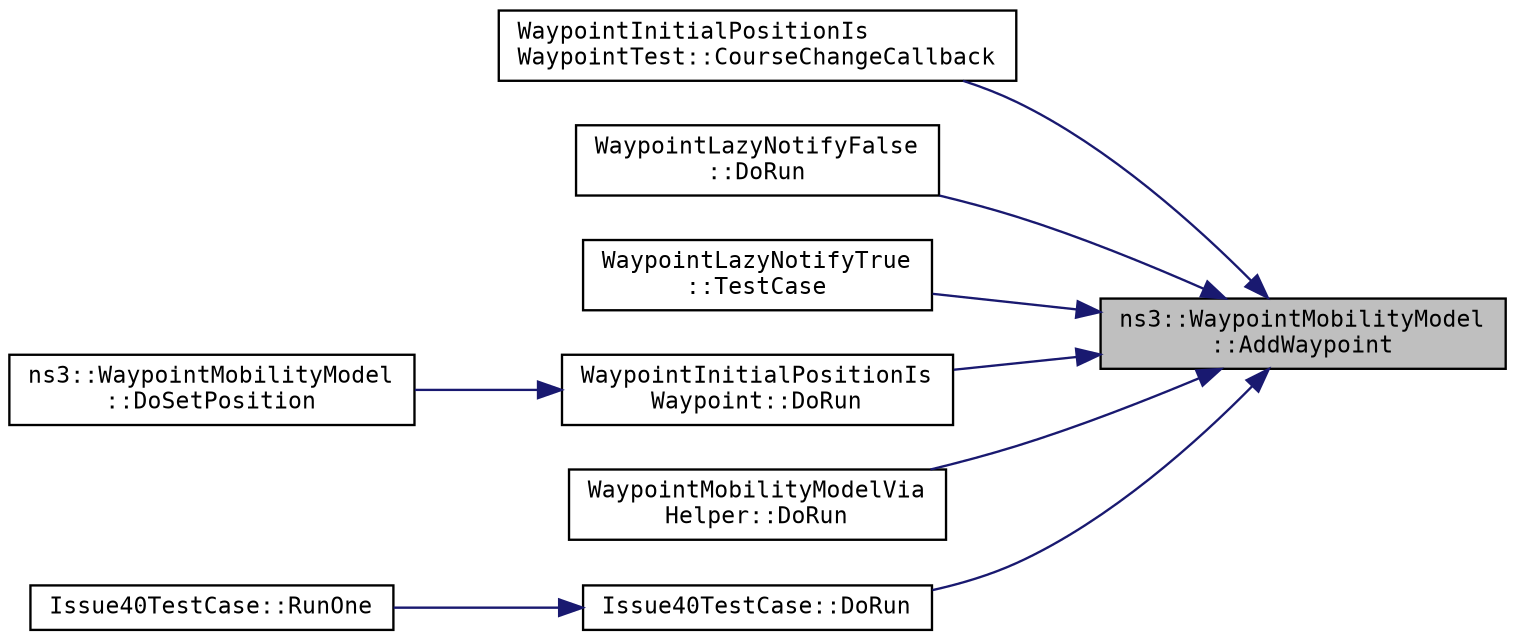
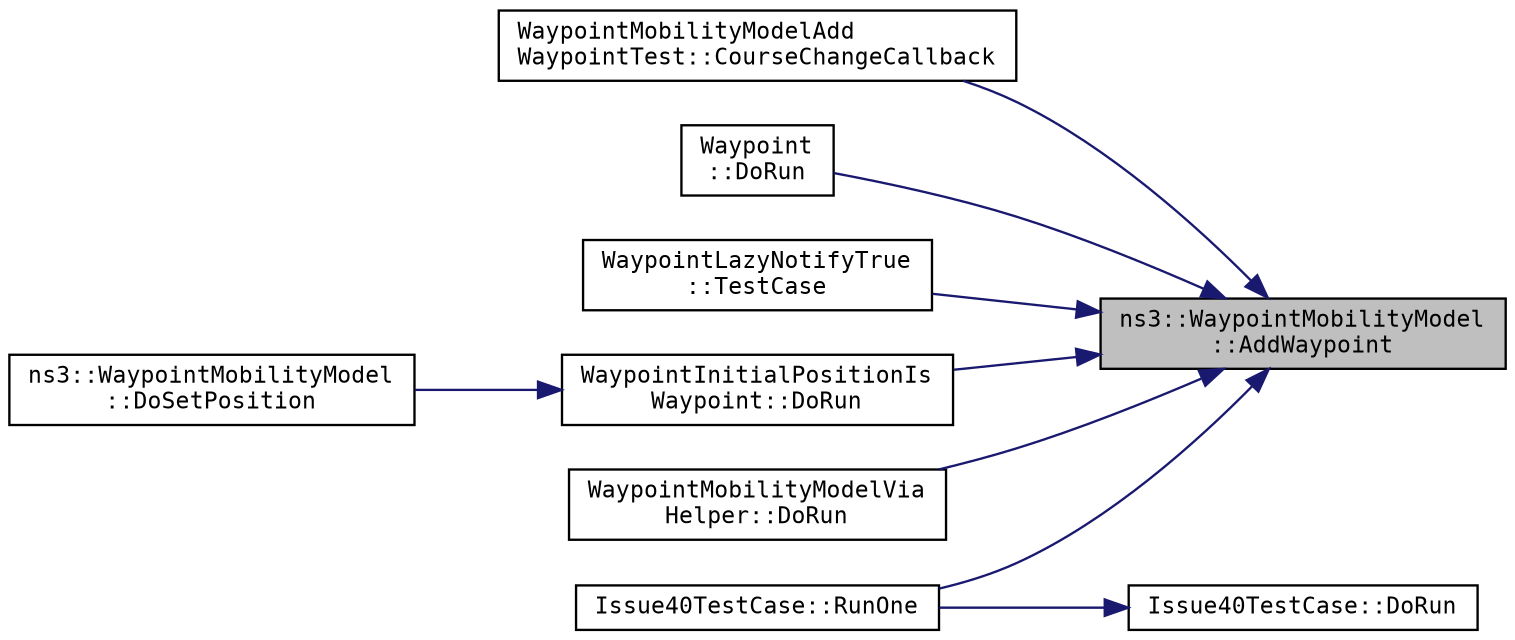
node "WaypointInitialPositionIs WaypointTest::CourseChangeCallback": label "WaypointInitialPositionIs WaypointTest::CourseChangeCallback" -> "WaypointMobilityModelAdd WaypointTest::CourseChangeCallback"
node "WaypointLazyNotifyFalse ::DoRun": label "WaypointLazyNotifyFalse ::DoRun" -> "Waypoint ::DoRun"
edge "Issue40TestCase::DoRun" -> "ns3::WaypointMobilityModel ::AddWaypoint": now "Issue40TestCase::RunOne" -> "ns3::WaypointMobilityModel ::AddWaypoint"
